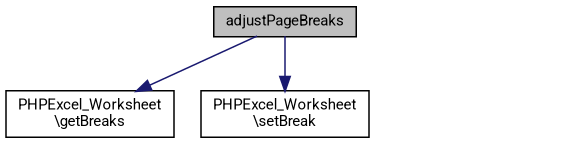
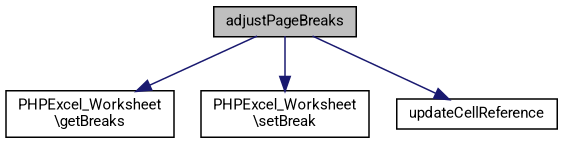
node "updateCellReference": added
